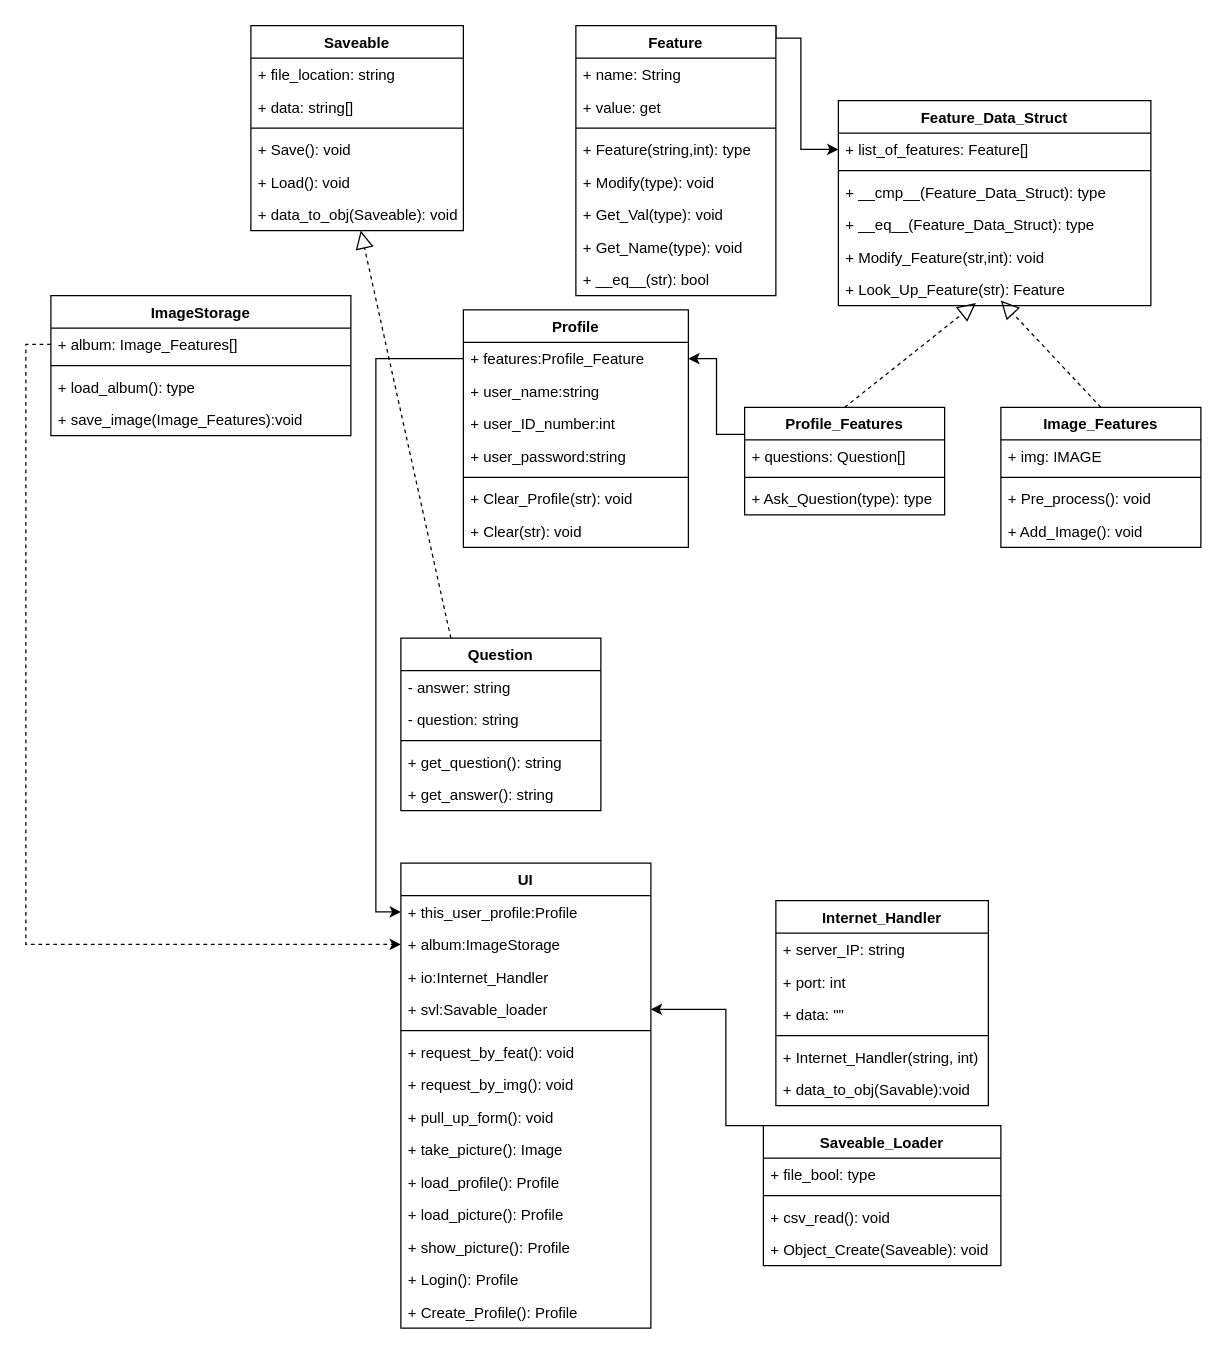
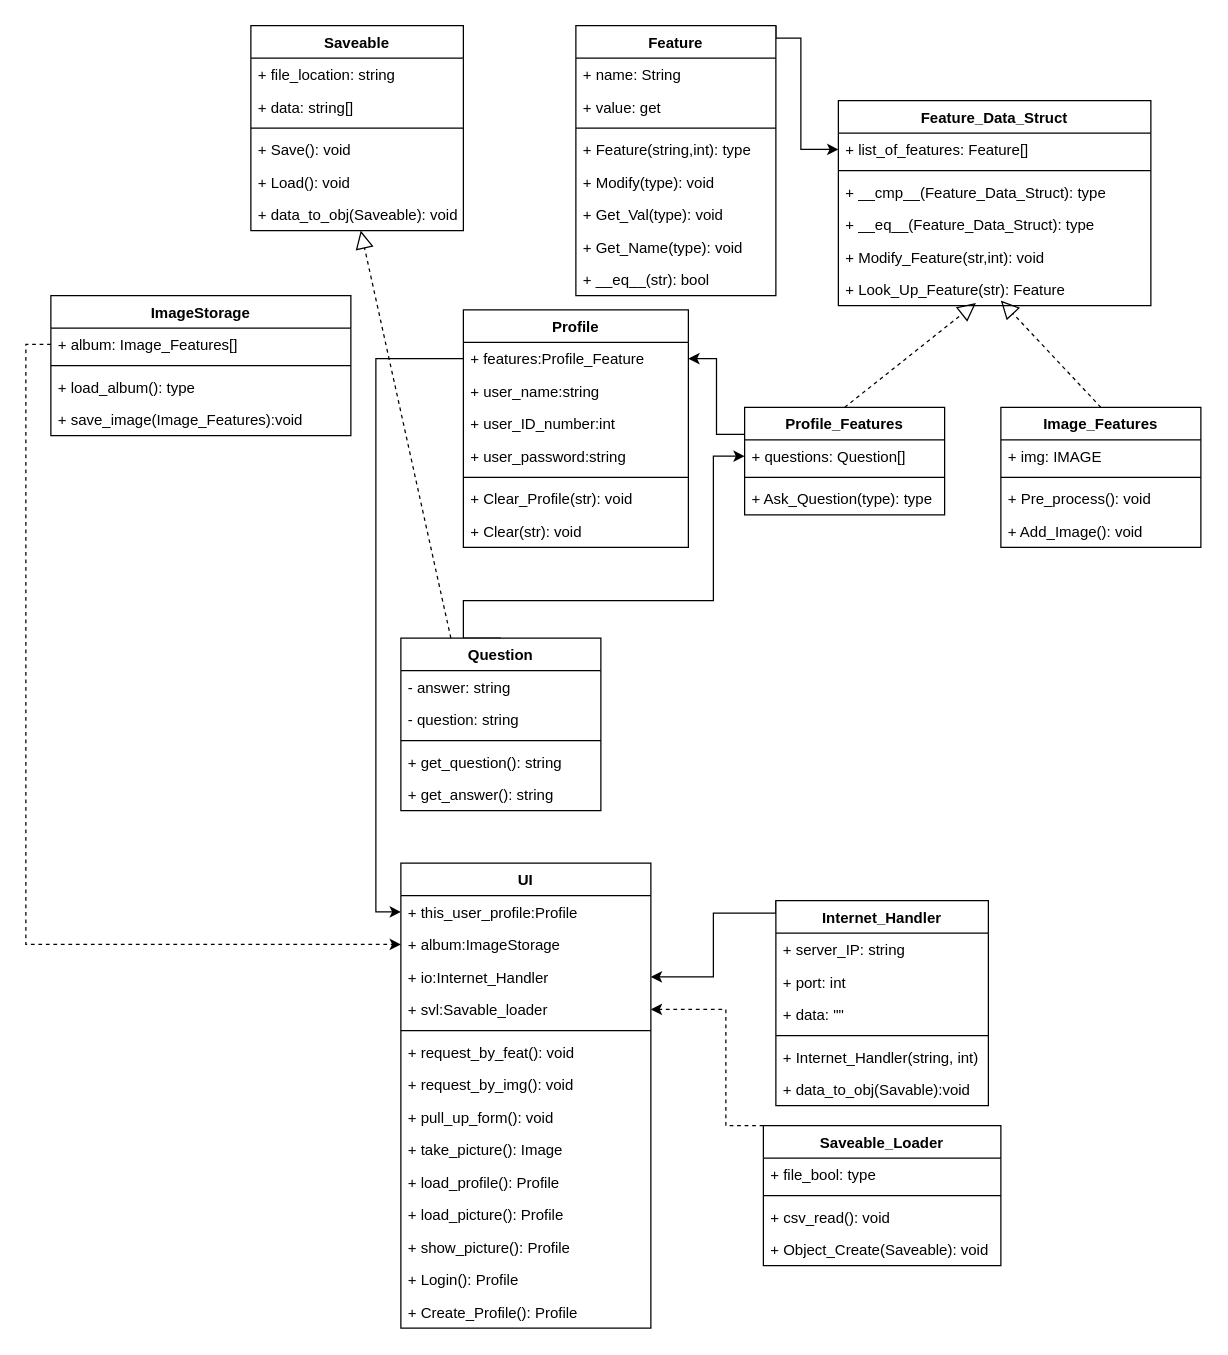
edge "Question" -> "+ questions: Question[]": added
edge "Internet_Handler" -> "+ io:Internet_Handler": added
edge "Saveable_Loader" -> "+ svl:Savable_loader": style solid -> dashed
